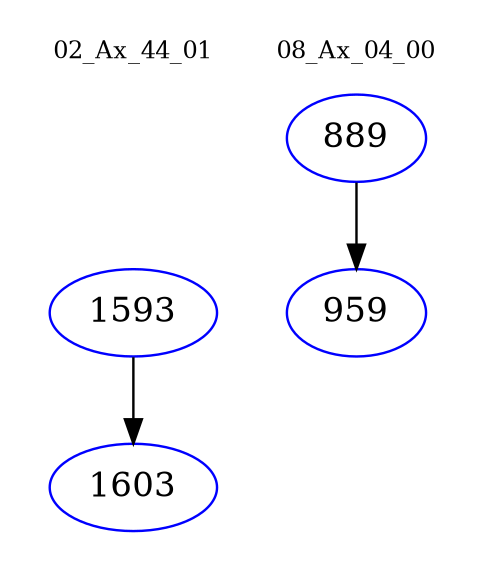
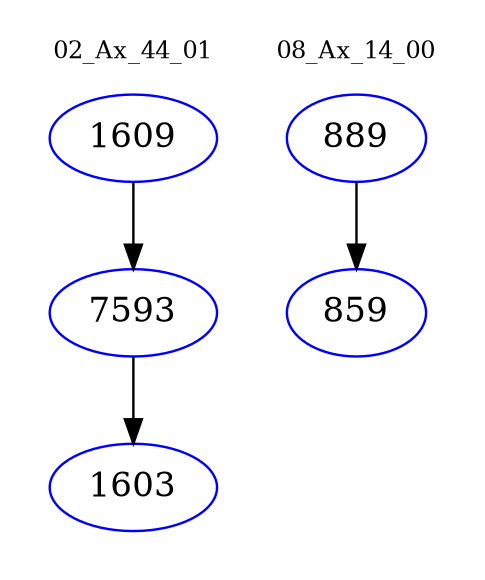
cluster "08_Ax_04_00": label "08_Ax_04_00" -> "08_Ax_14_00"
node "1609": added
node "1593": label "1593" -> "7593"
node "959": label "959" -> "859"
